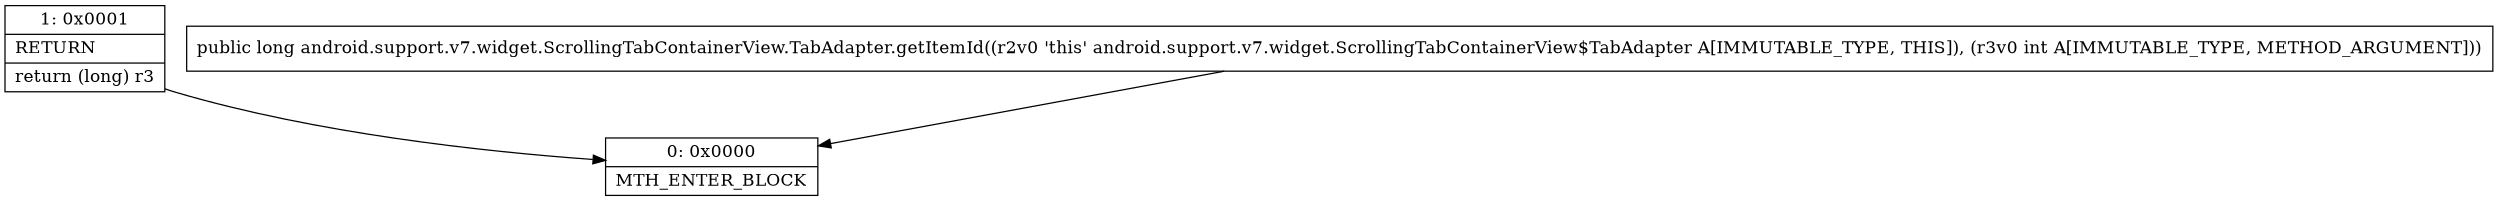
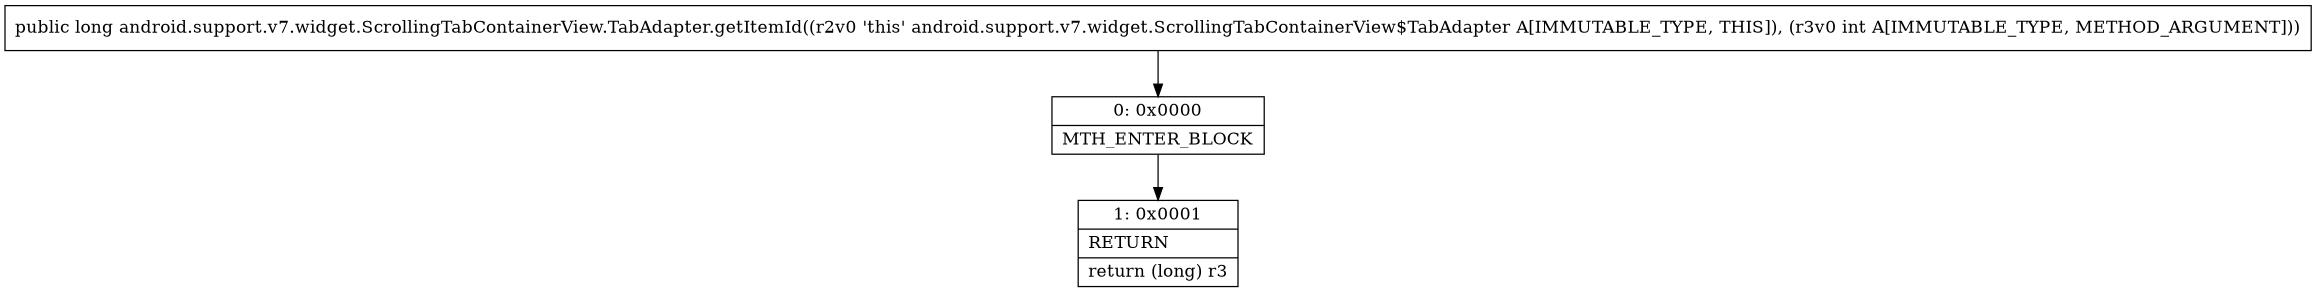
edge "1: 0x0001" -> "0: 0x0000": reversed
